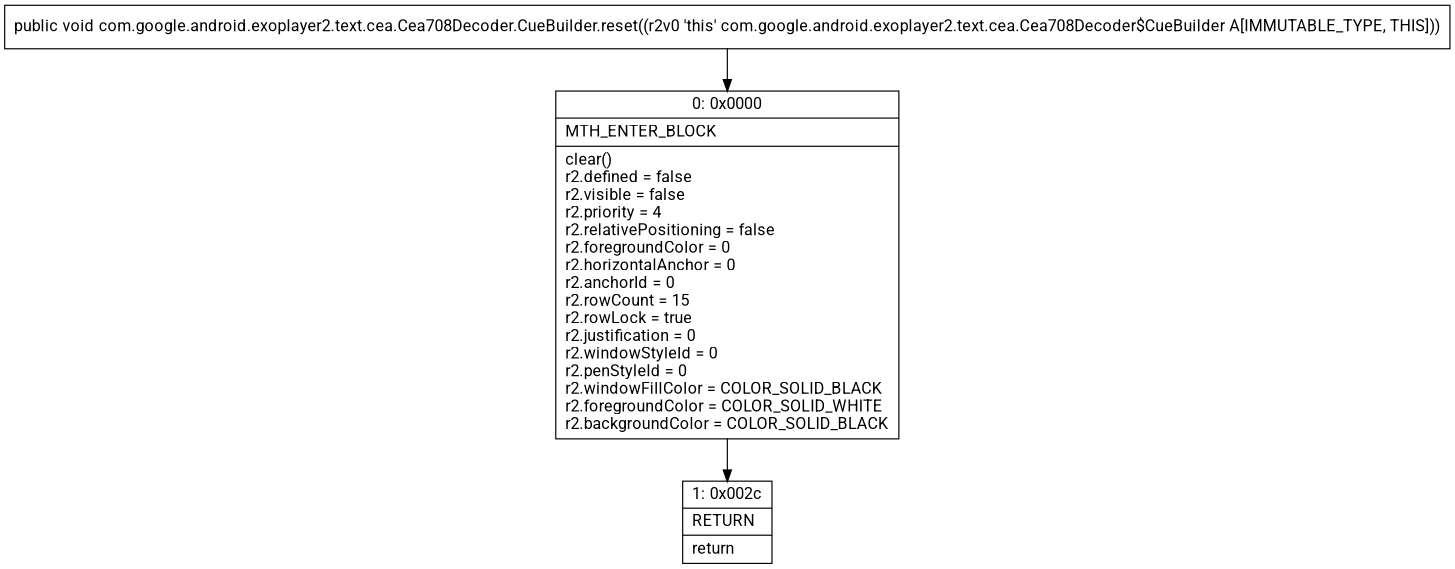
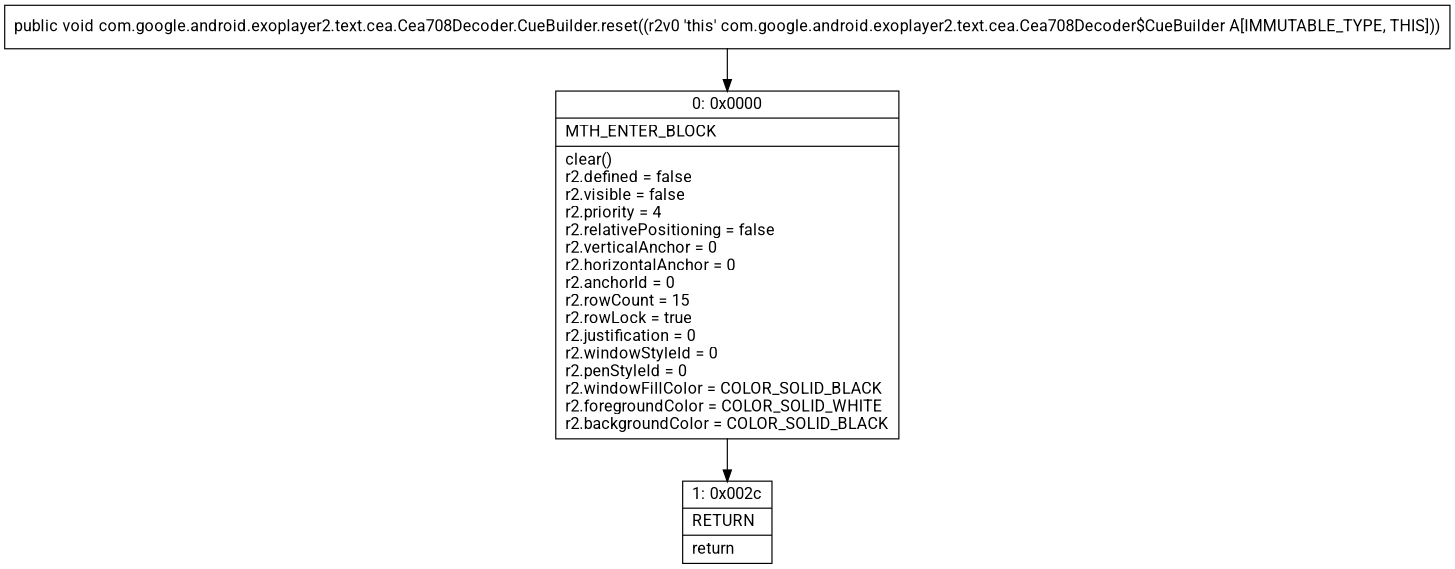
node "0: 0x0000": text "r2.foregroundColor = 0" -> "r2.verticalAnchor = 0"
